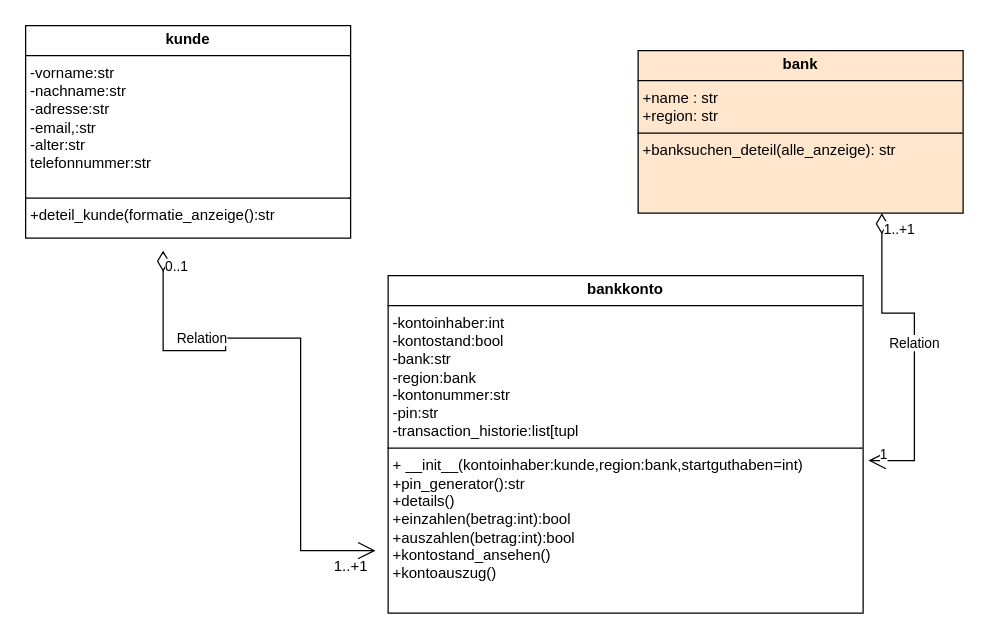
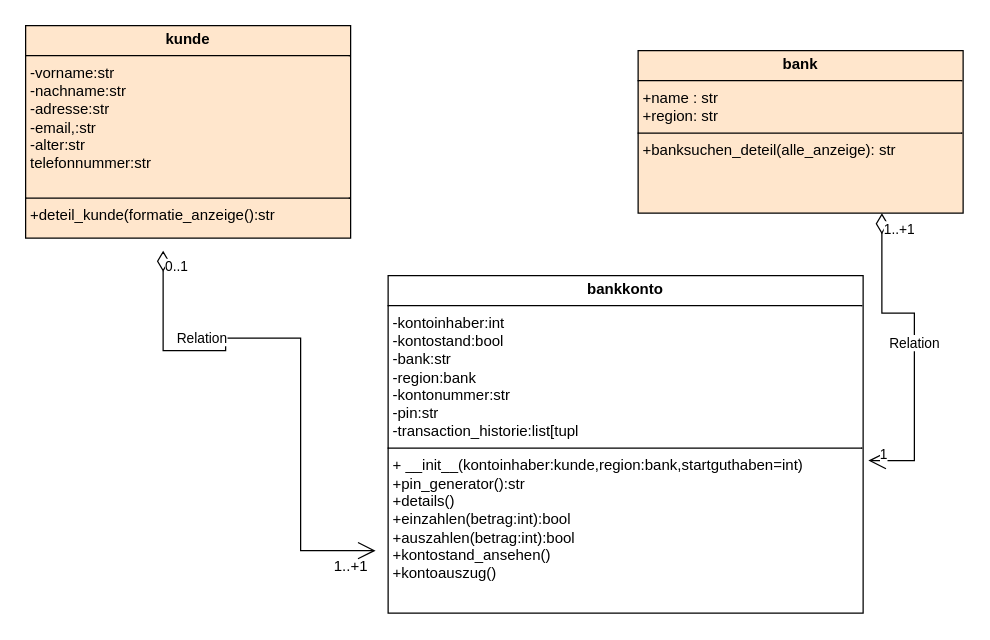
node "kunde -vorname:str -nachname:str -adresse:str -email,:str -alter:str telefonnummer:str +deteil_kunde(formatie_anzeige():str": fillcolor #ffffff -> #ffe6cc
